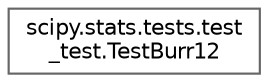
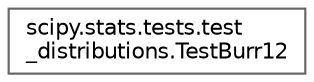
node "scipy.stats.tests.test _test.TestBurr12": label "scipy.stats.tests.test _test.TestBurr12" -> "scipy.stats.tests.test _distributions.TestBurr12"
